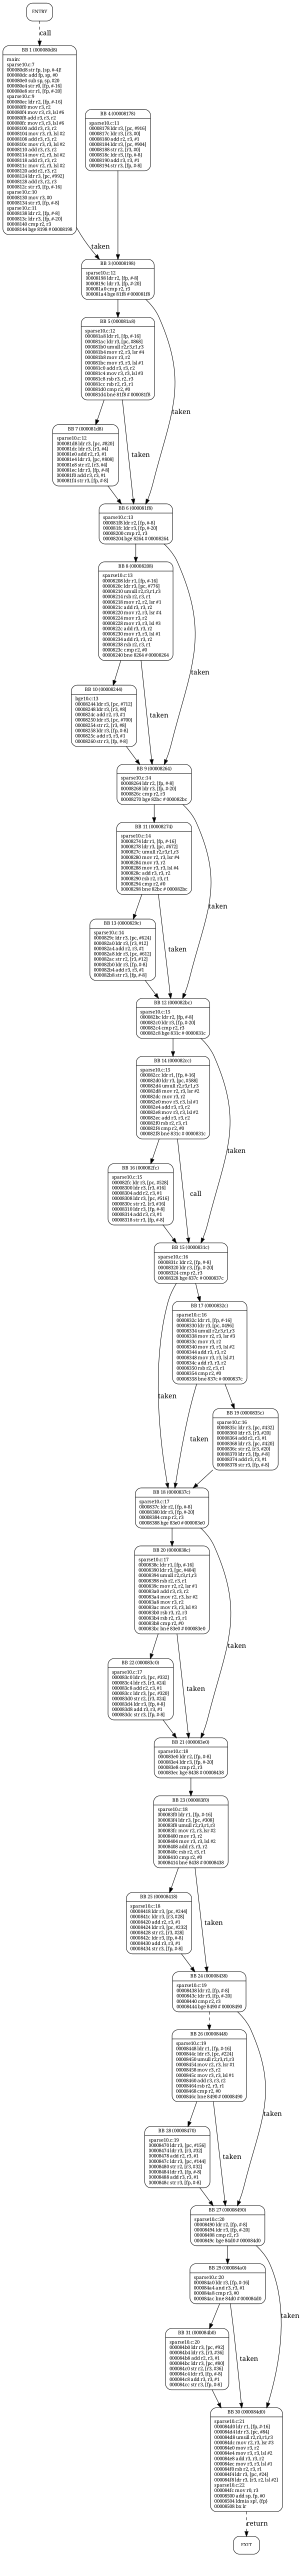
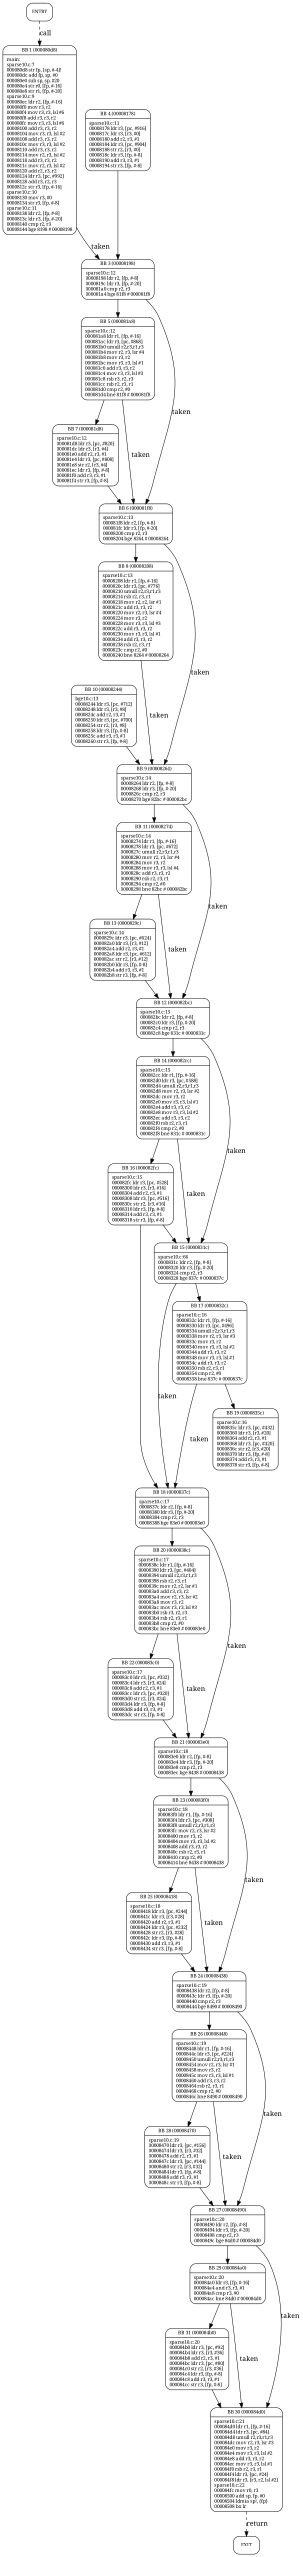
edge "BB 8 (00008208)" -> "BB 10 (00008244)": removed
edge "BB 14 (000082cc)" -> "BB 15 (0000831c)": label "call" -> "taken"
node "BB 15 (0000831c)": text "sparse10.c:16" -> "sparse10.c:66"
edge "BB 19 (0000835c)" -> "BB 18 (0000837c)": now "BB 16 (000082fc)" -> "BB 18 (0000837c)"
edge "BB 21 (000083e0)" -> "BB 24 (00008438)": added, label "taken"
edge "BB 24 (00008438)" -> "BB 26 (00008448)": style dashed -> solid
